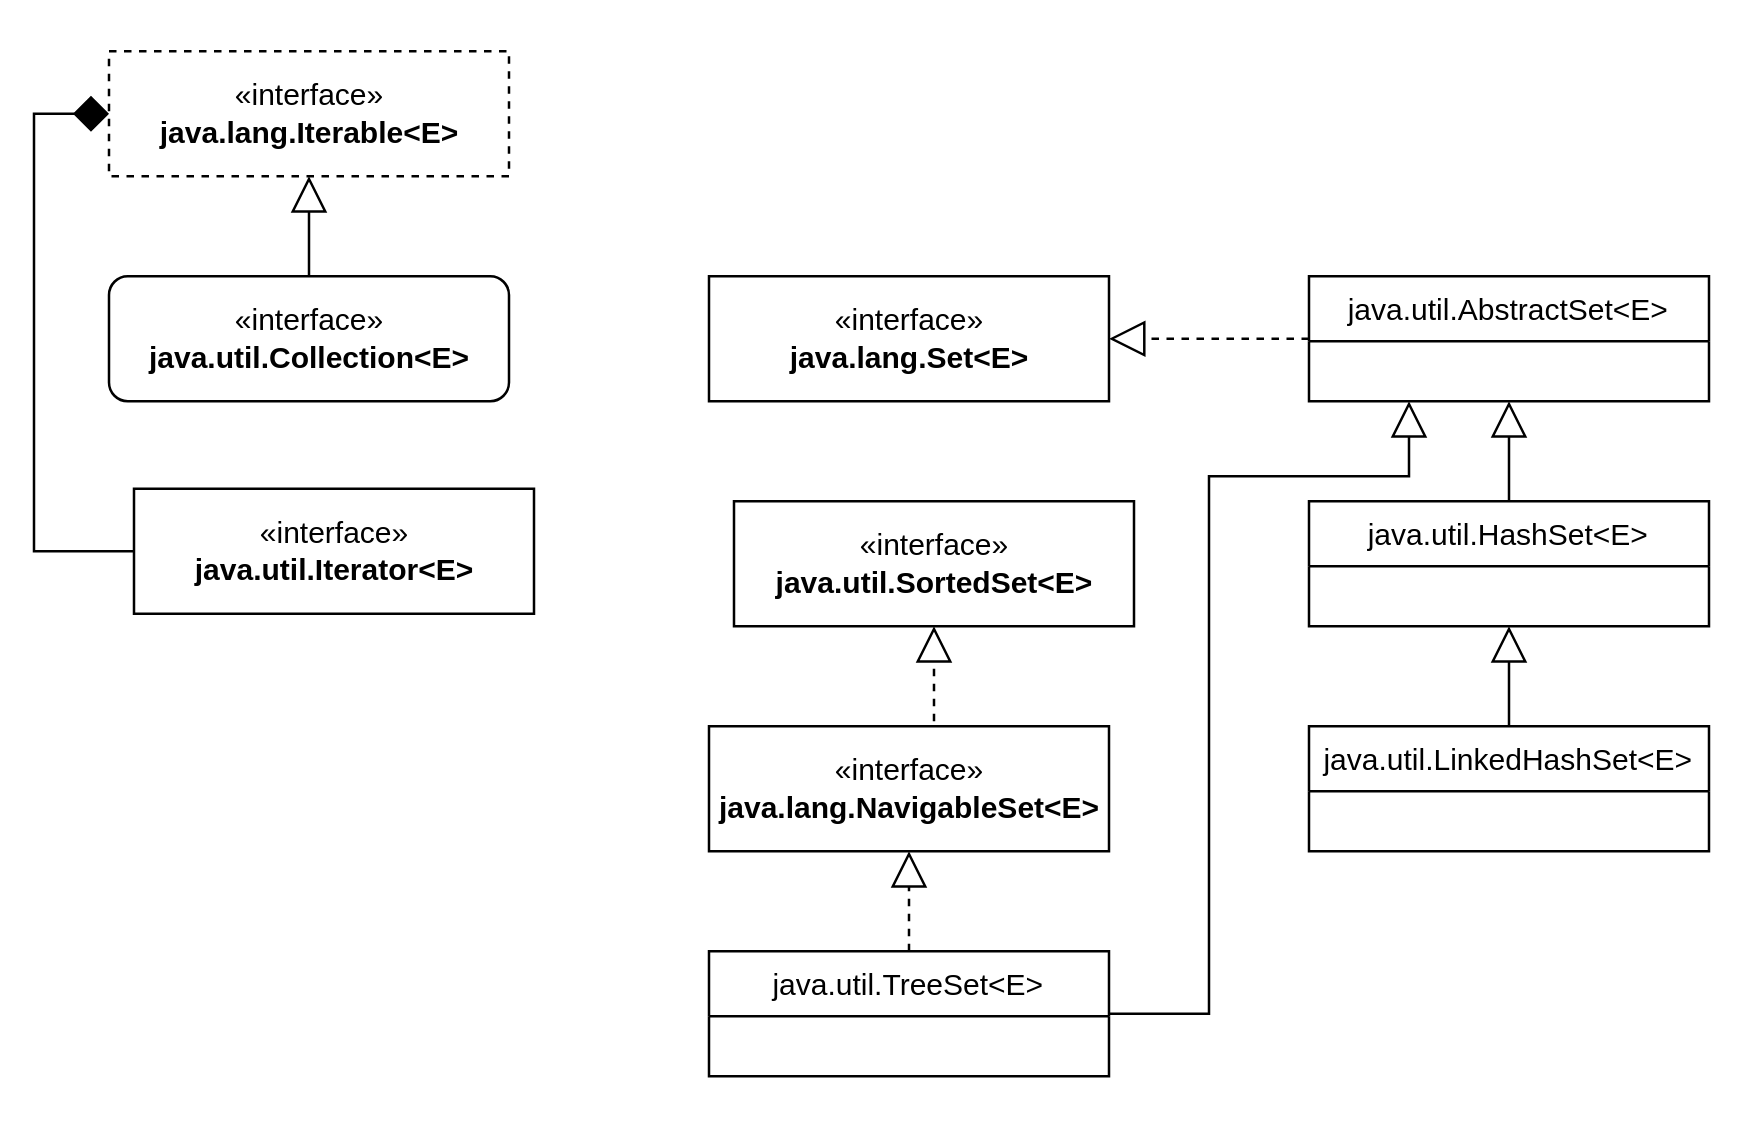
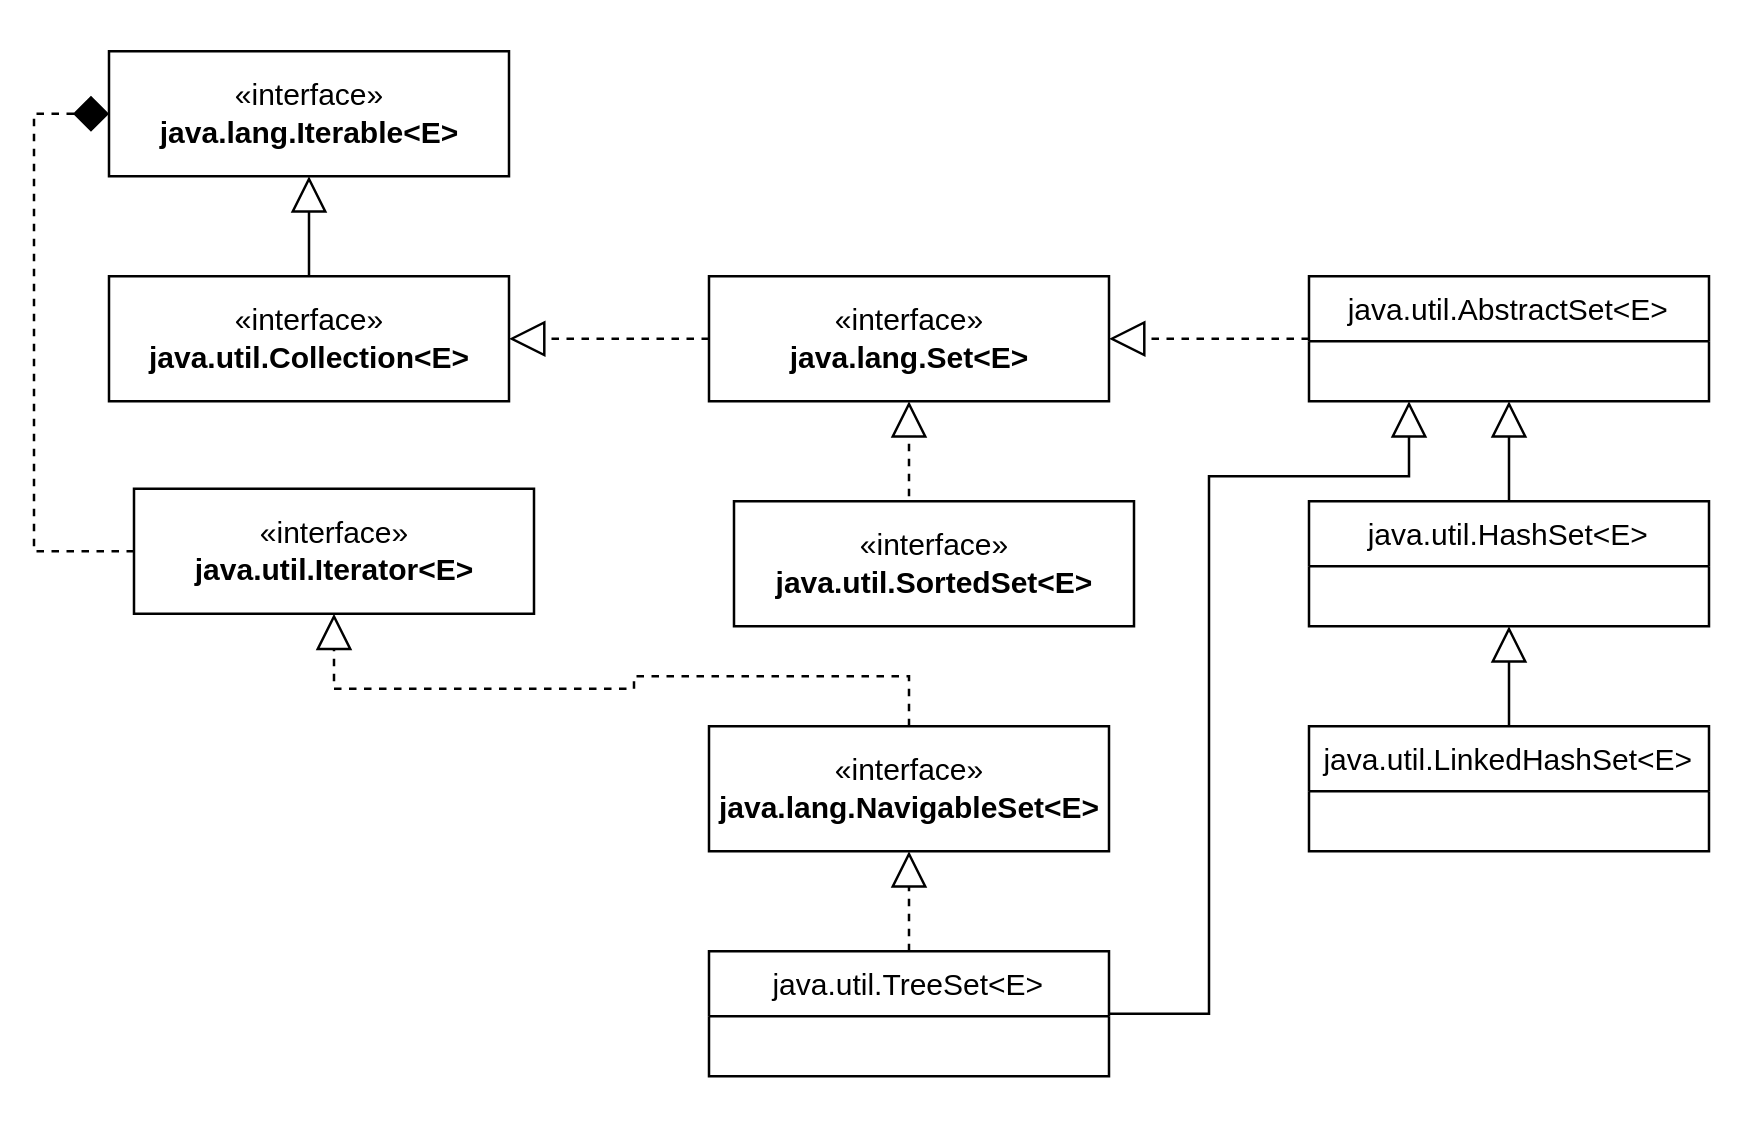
node "«interface» java.lang.Iterable<E>": style dashed -> solid
node "«interface» java.util.Collection<E>": shape rounded rectangle -> rectangle
edge "«interface» java.lang.Set<E>" -> "«interface» java.util.Collection<E>": added
edge "«interface» java.util.Iterator<E>" -> "«interface» java.lang.Iterable<E>": style solid -> dashed
edge "«interface» java.util.SortedSet<E>" -> "«interface» java.lang.Set<E>": added
edge "«interface» java.lang.NavigableSet<E>" -> "«interface» java.util.SortedSet<E>": now "«interface» java.lang.NavigableSet<E>" -> "«interface» java.util.Iterator<E>"
